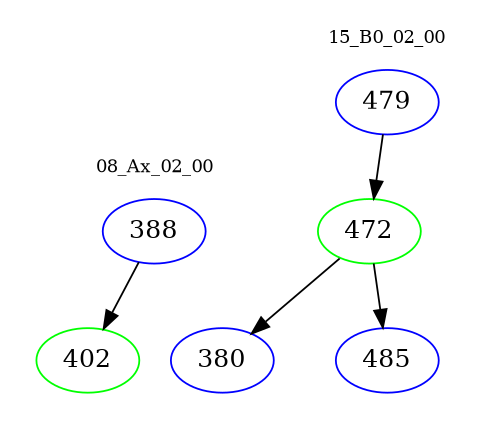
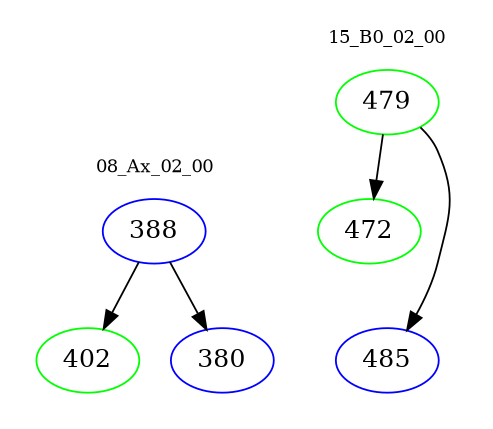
node "479": color blue -> green
edge "472" -> "380": now "388" -> "380"
edge "472" -> "485": now "479" -> "485"
